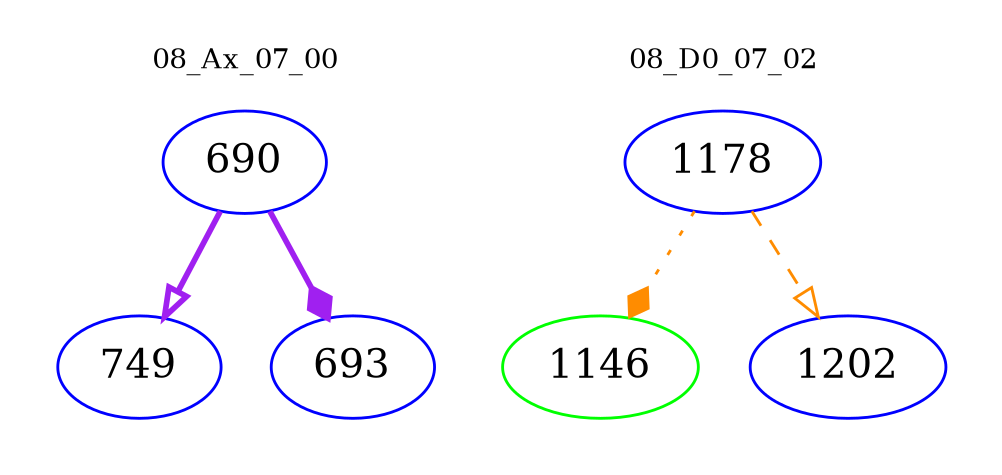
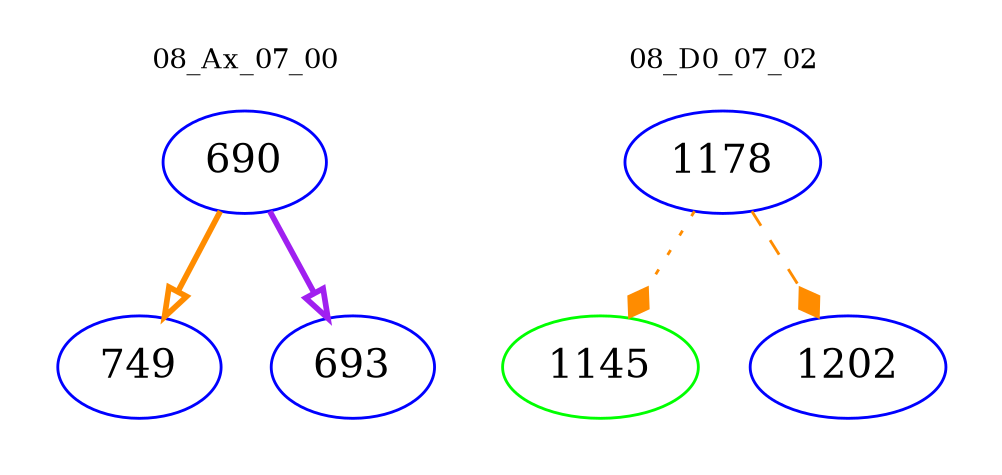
edge "690" -> "693": arrowhead diamond -> onormal
edge "690" -> "749": color purple -> darkorange
edge "1178" -> "1202": arrowhead onormal -> diamond
node "1146": label "1146" -> "1145"
